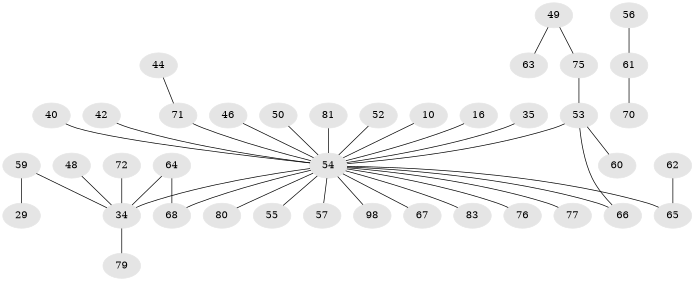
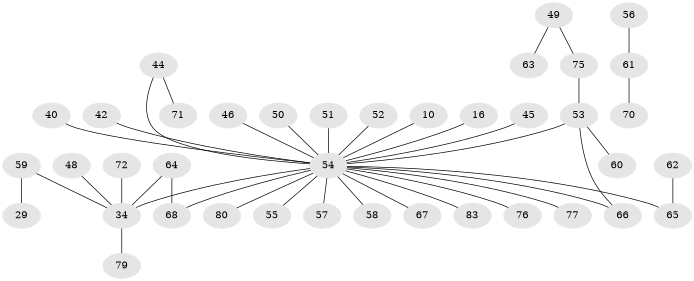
node "81": label "81" -> "51"
node "35": label "35" -> "45"
edge "71" -- "54": now "44" -- "54"
node "98": label "98" -> "58"
